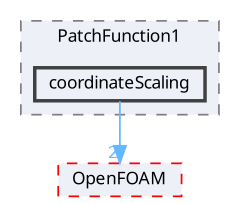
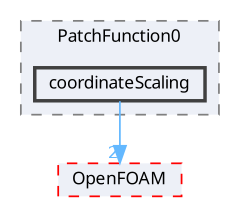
cluster "PatchFunction1": label "PatchFunction1" -> "PatchFunction0"
